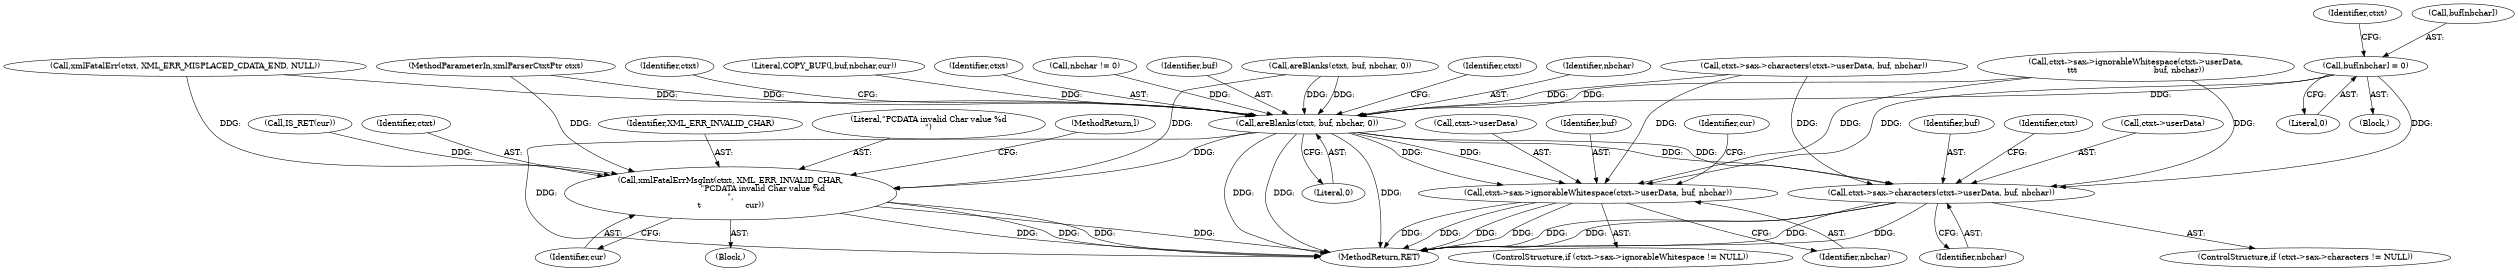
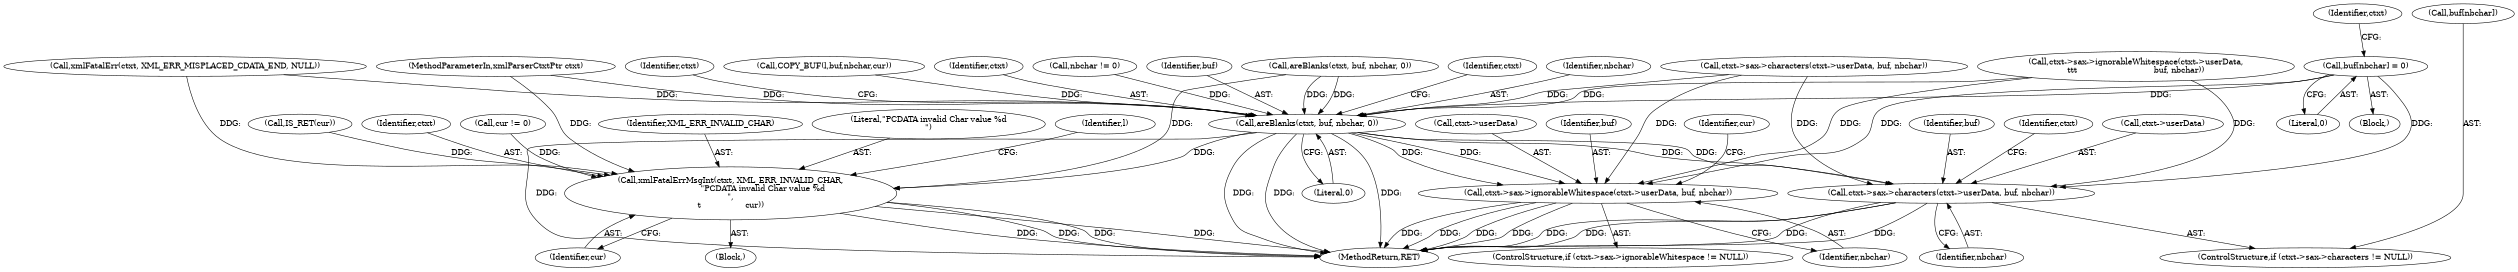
edge "(Call,buf[nbchar])" -> "(Call,buf[nbchar] = 0)": now "(Call,buf[nbchar])" -> "(ControlStructure,if (ctxt->sax->characters != NULL))"
node "(Literal,COPY_BUF(l,buf,nbchar,cur))": label "(Literal,COPY_BUF(l,buf,nbchar,cur))" -> "(Call,COPY_BUF(l,buf,nbchar,cur))"
node "(Call,cur != 0)": added
node "(MethodReturn,l)": label "(MethodReturn,l)" -> "(Identifier,l)"
